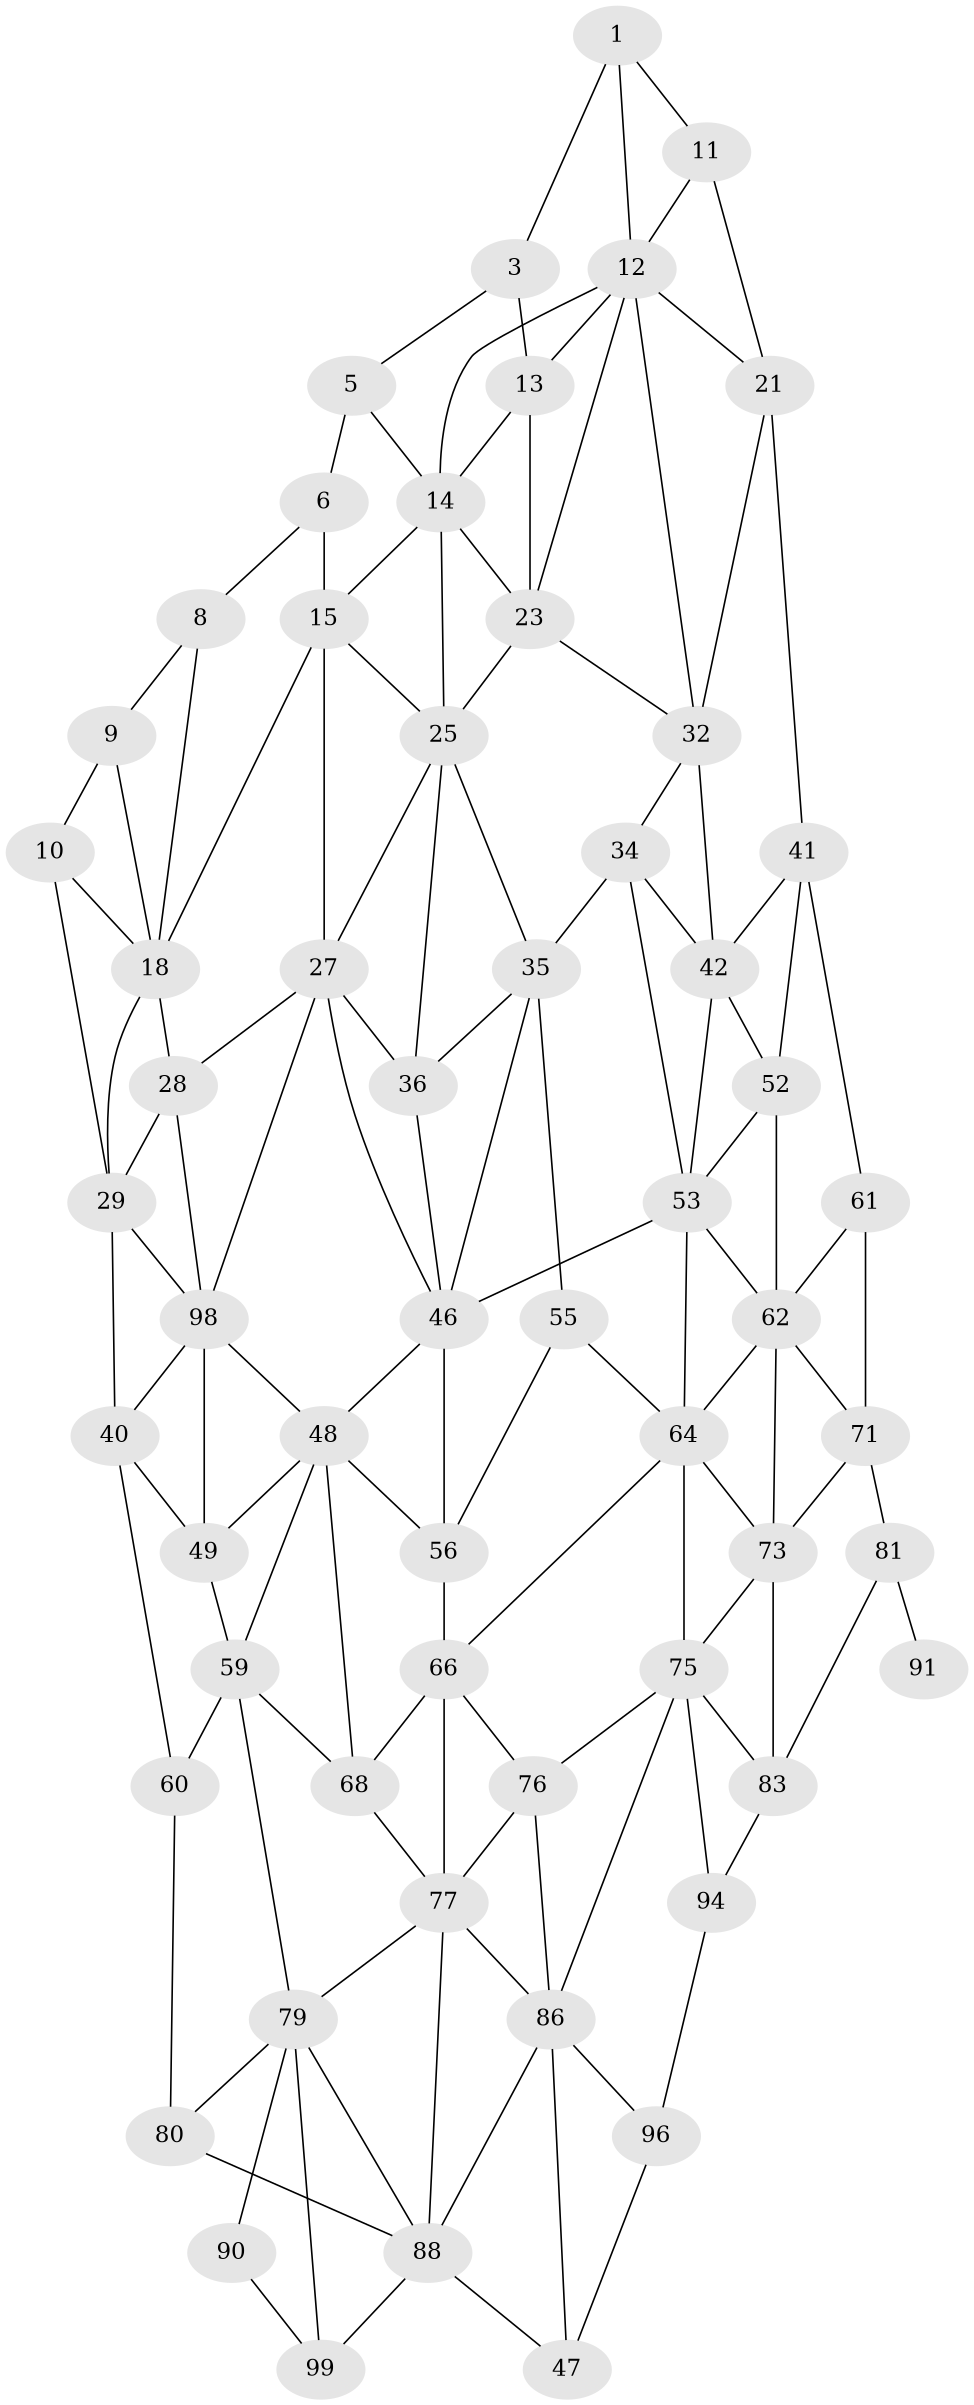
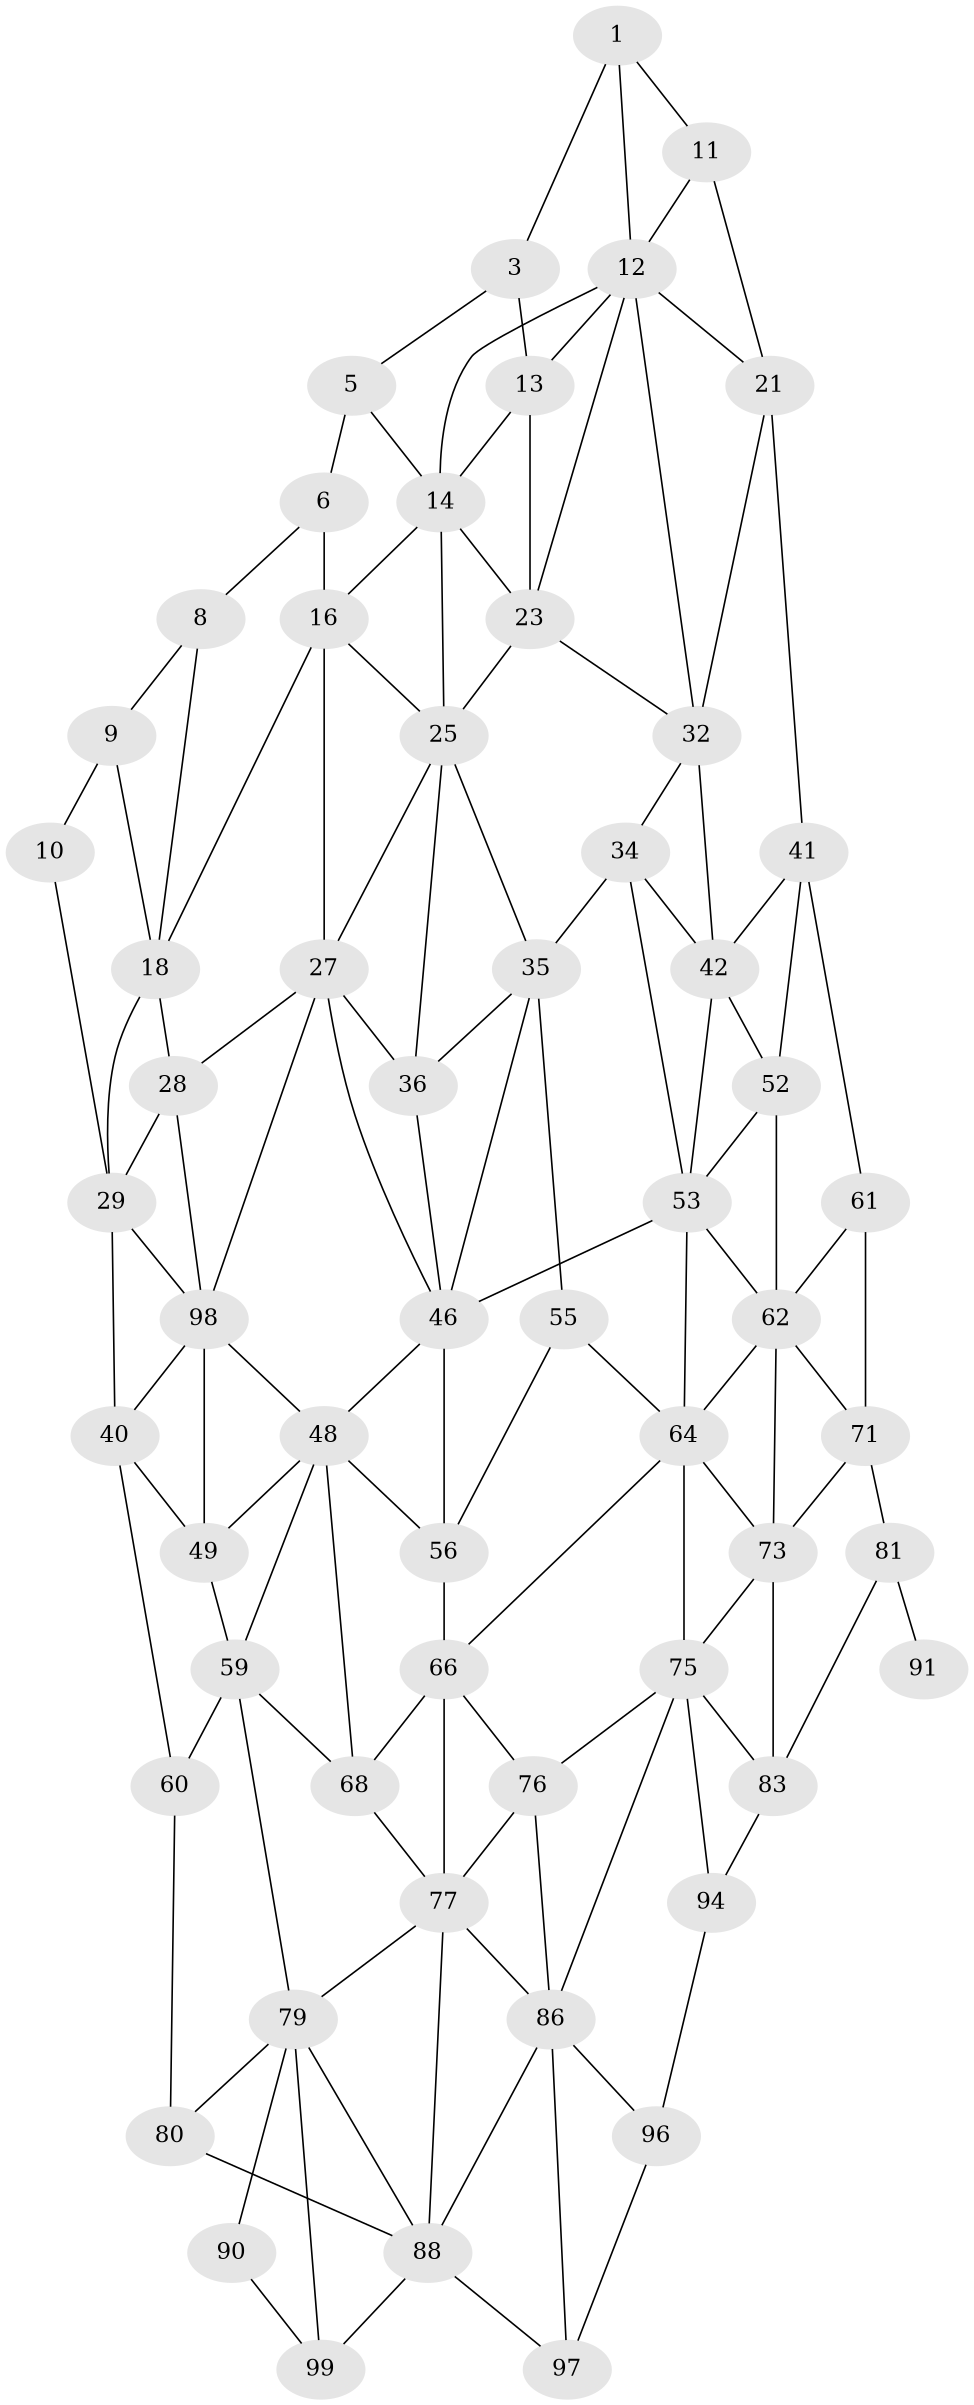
node "15": label "15" -> "16"
edge "10" -- "18": removed
node "47": label "47" -> "97"
